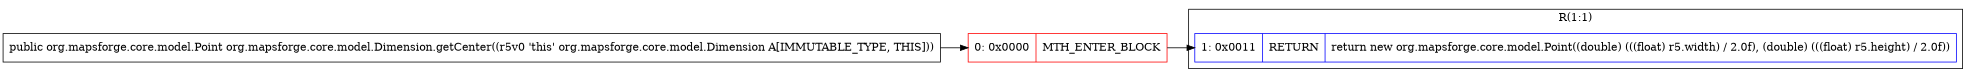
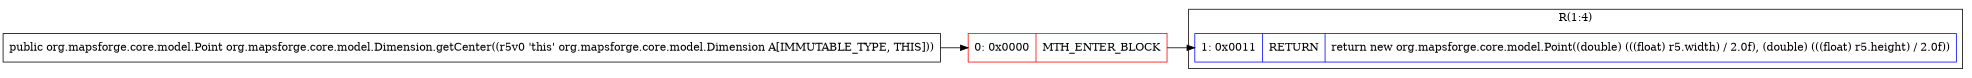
cluster "R(1:1)": label "R(1:1)" -> "R(1:4)"
